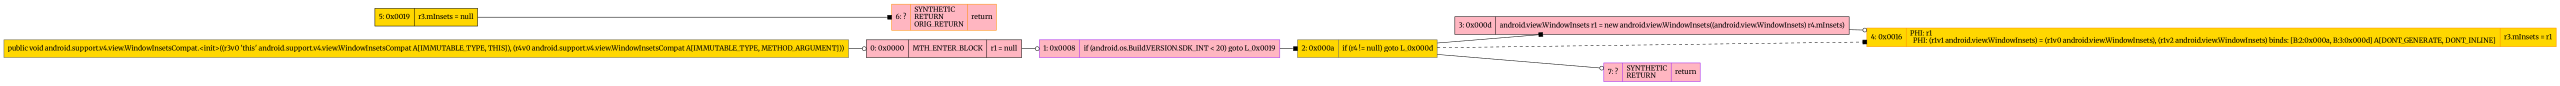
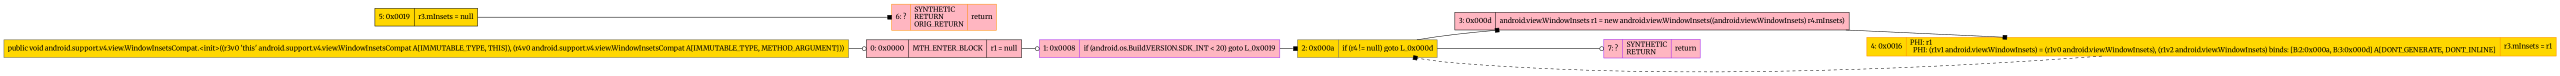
edge "3: 0x000d" -> "4: 0x0016": arrowhead odot -> box
edge "2: 0x000a" -> "4: 0x0016": reversed
